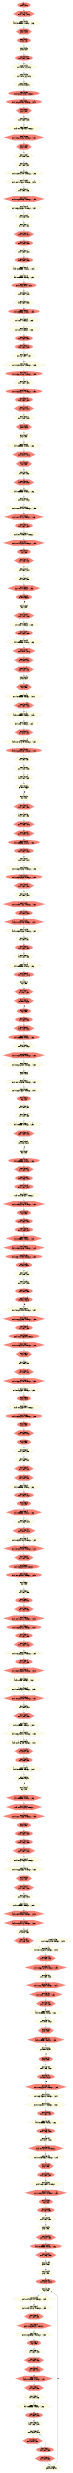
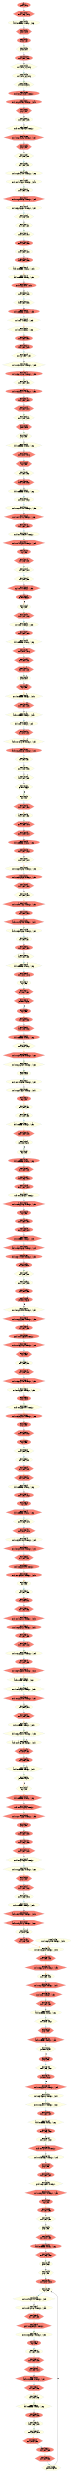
node "0x00403113 movl %edi, %esi": fillcolor salmon -> lightyellow
edge "0x00403531 addl %esi, %edx" -> "0x0040352d movl %ecx, (%eax)": now "0x0040352b addl %esp, %eax" -> "0x0040352d movl %ecx, (%eax)"
